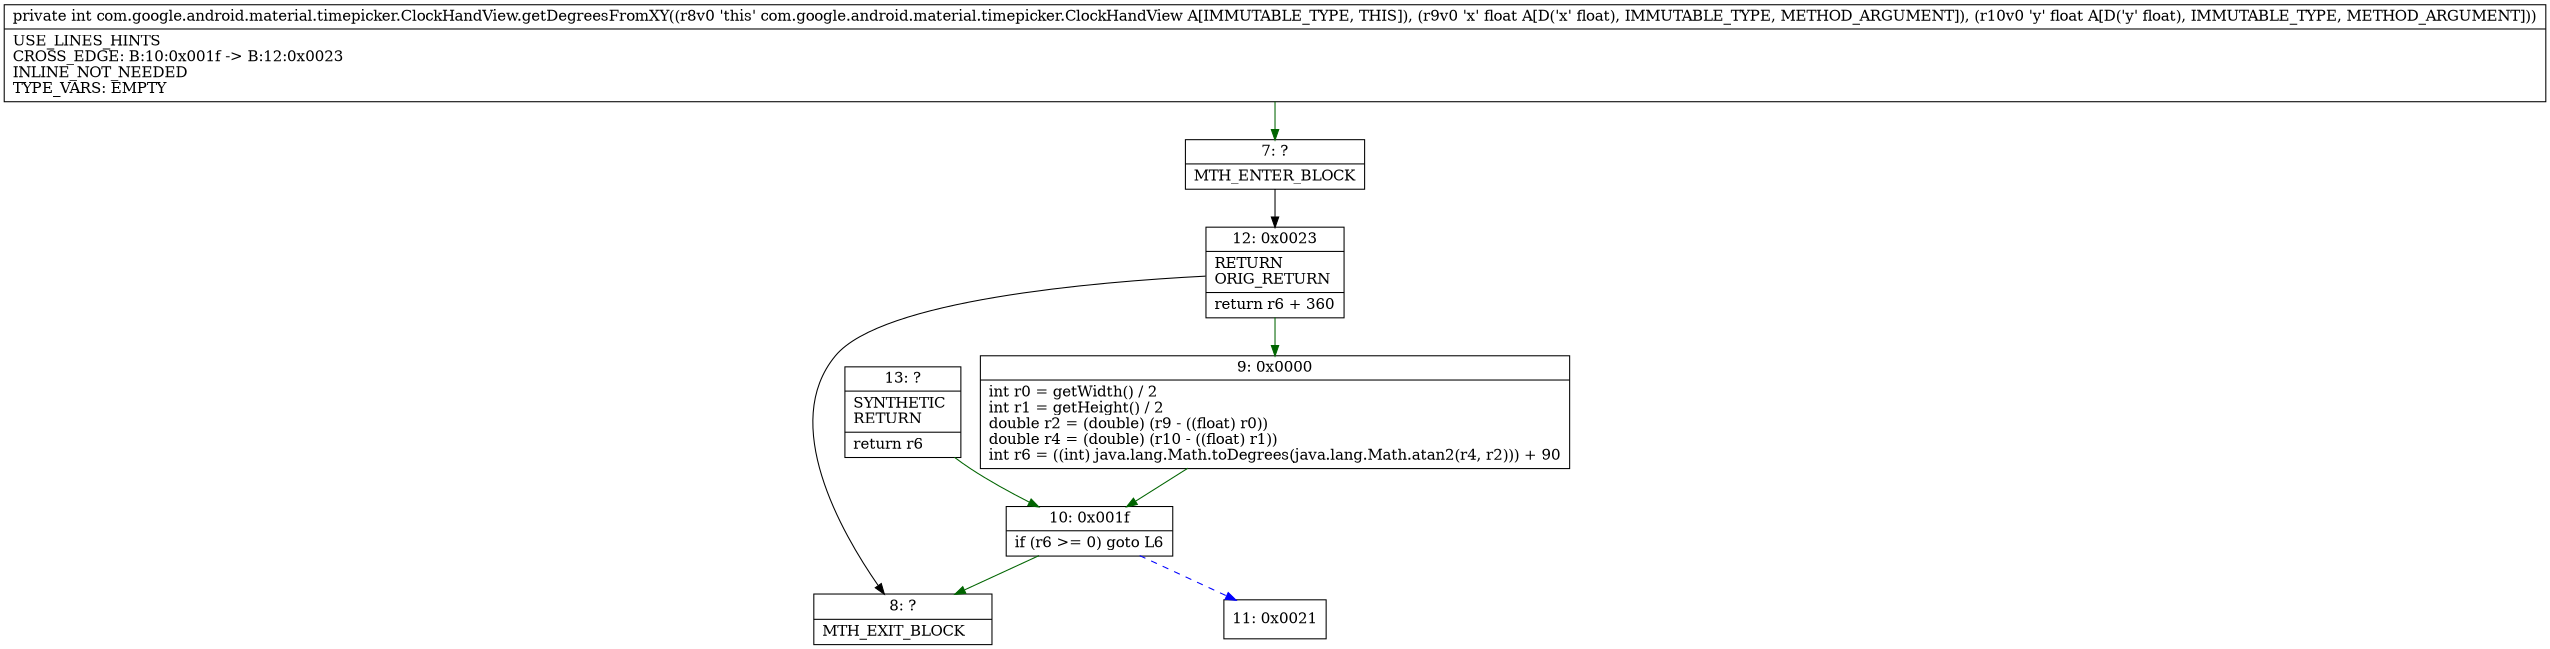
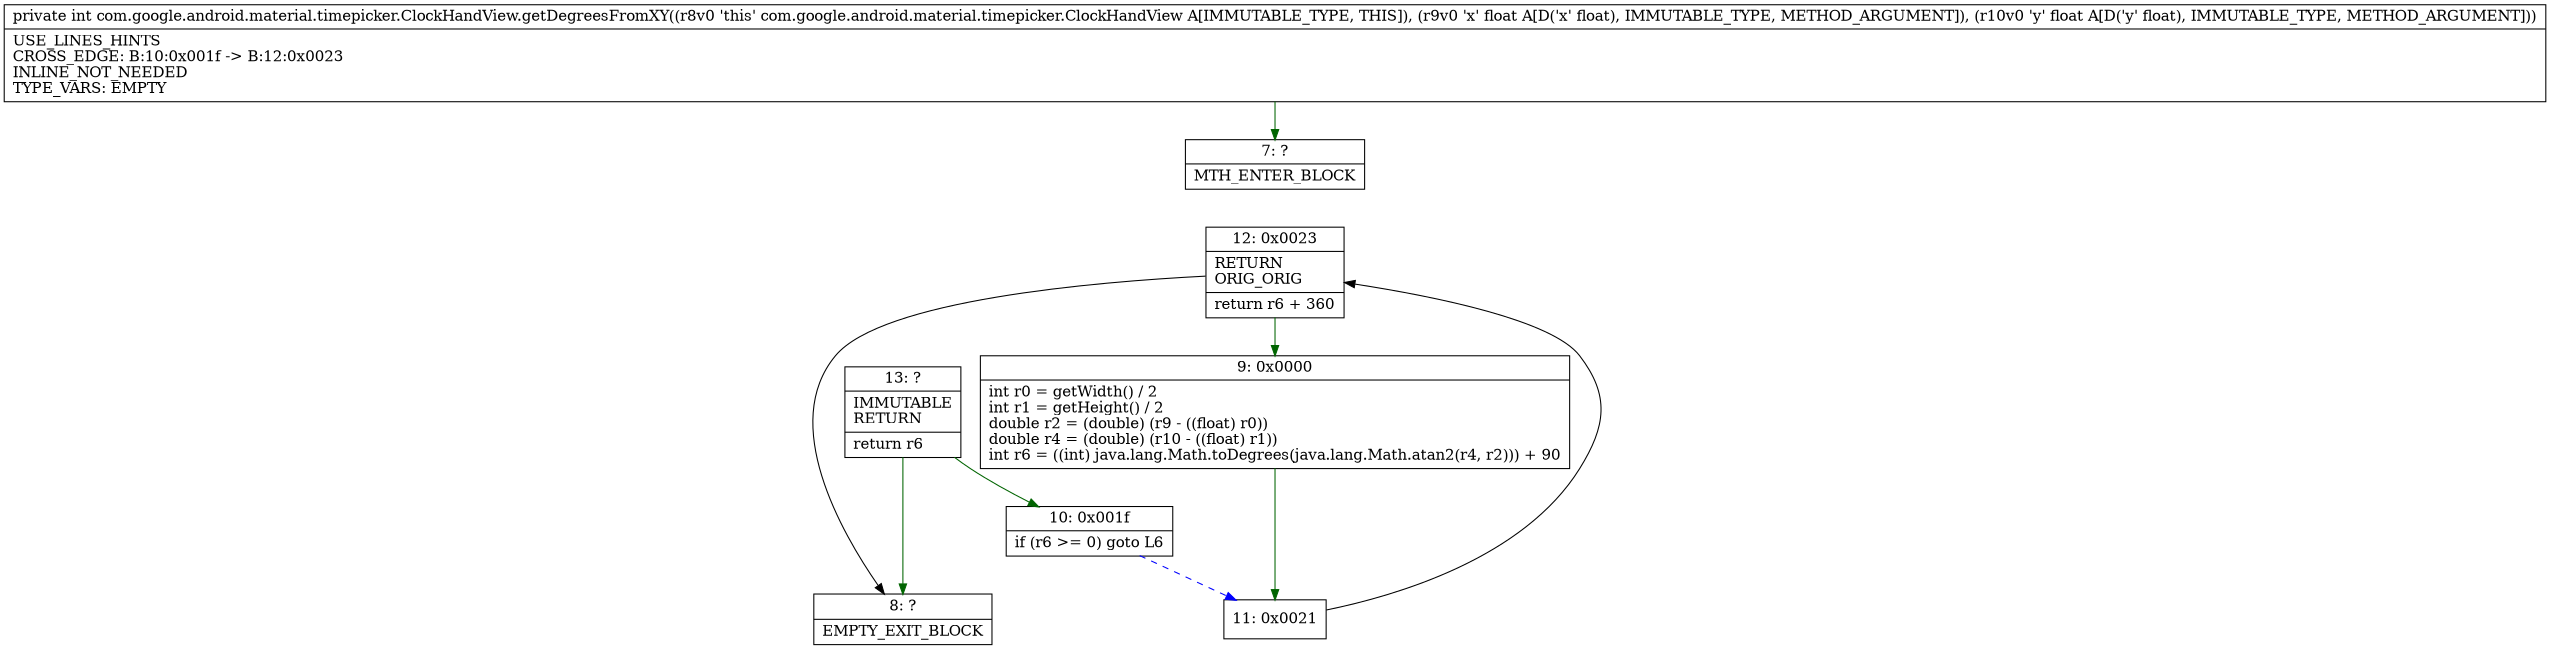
edge "7: ?" -> "12: 0x0023": now "11: 0x0021" -> "12: 0x0023"
node "12: 0x0023": text "ORIG_RETURN" -> "ORIG_ORIG"
node "13: ?": text "SYNTHETIC" -> "IMMUTABLE"
edge "9: 0x0000" -> "10: 0x001f": now "9: 0x0000" -> "11: 0x0021"
edge "10: 0x001f" -> "8: ?": now "13: ?" -> "8: ?"
node "8: ?": text "MTH_EXIT_BLOCK" -> "EMPTY_EXIT_BLOCK"
